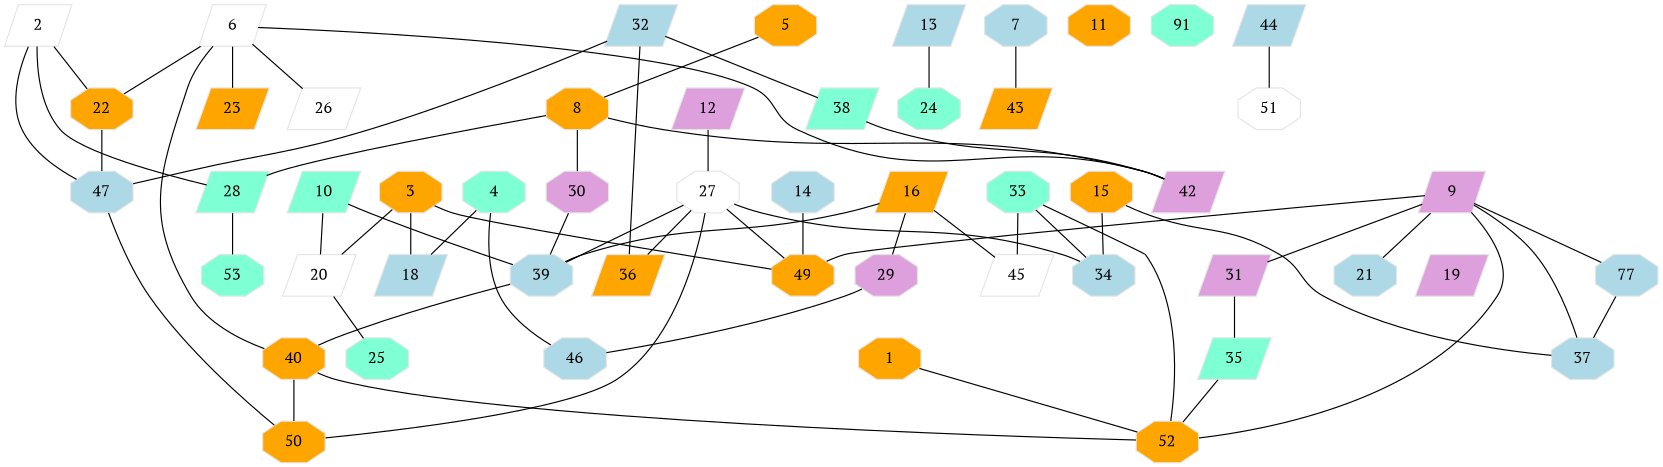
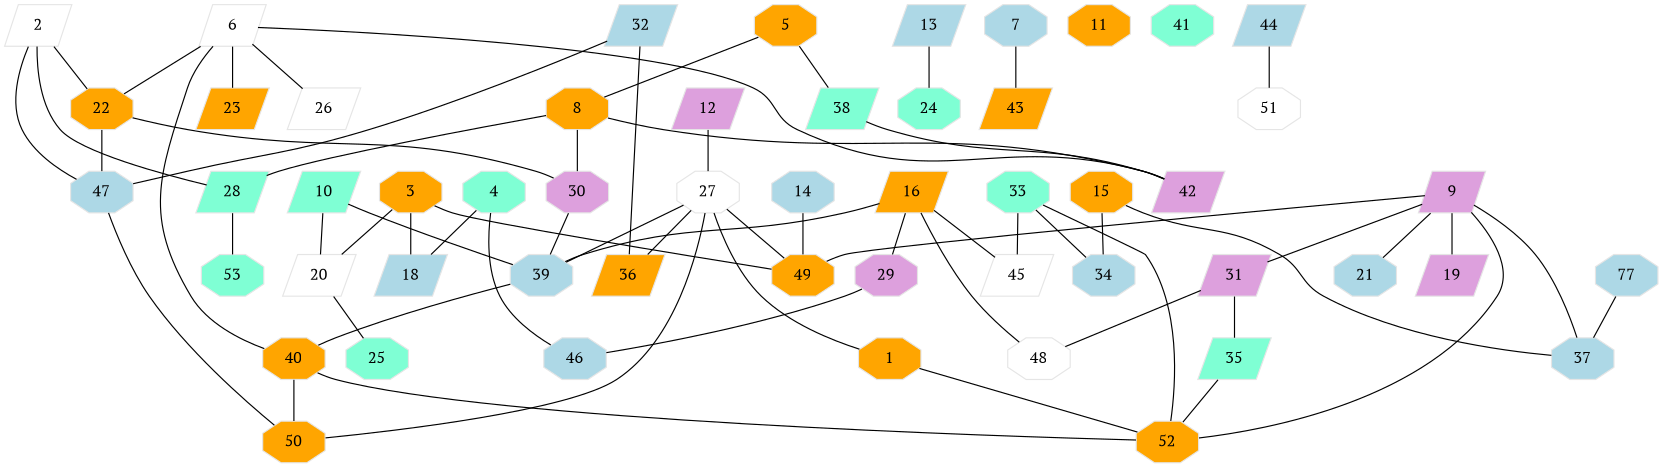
node "91": label "91" -> "41"
edge "32" -- "38": now "5" -- "38"
edge "22" -- "30": added
edge "27" -- "34": now "27" -- "1"
edge "9" -- "77": now "9" -- "19"
node "48": added
